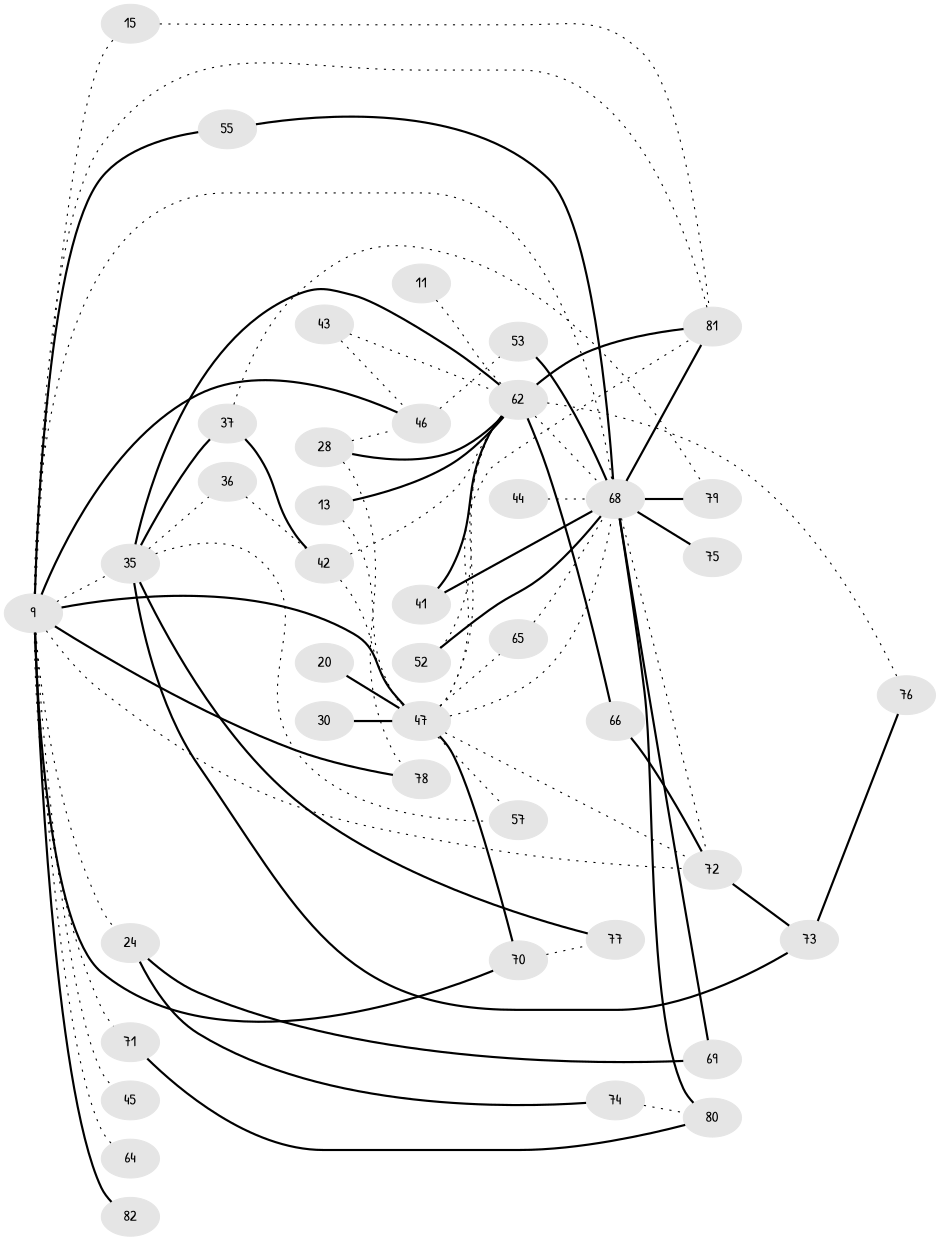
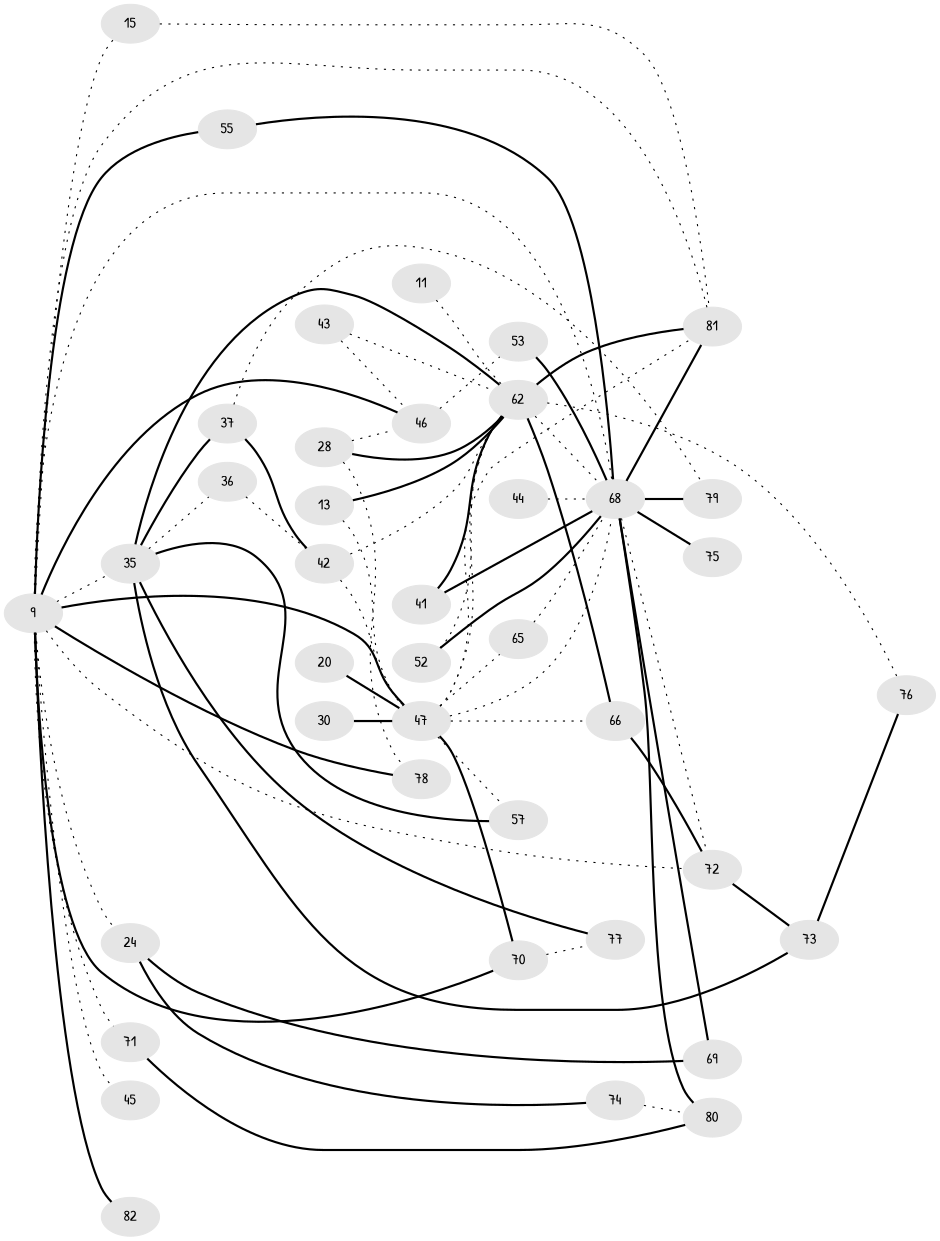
edge "35" -- "57": style dotted -> bold
edge "47" -- "72": now "47" -- "66"
node "64": removed
